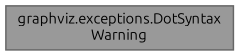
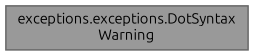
node "graphviz.exceptions.DotSyntax Warning": label "graphviz.exceptions.DotSyntax Warning" -> "exceptions.exceptions.DotSyntax Warning"
